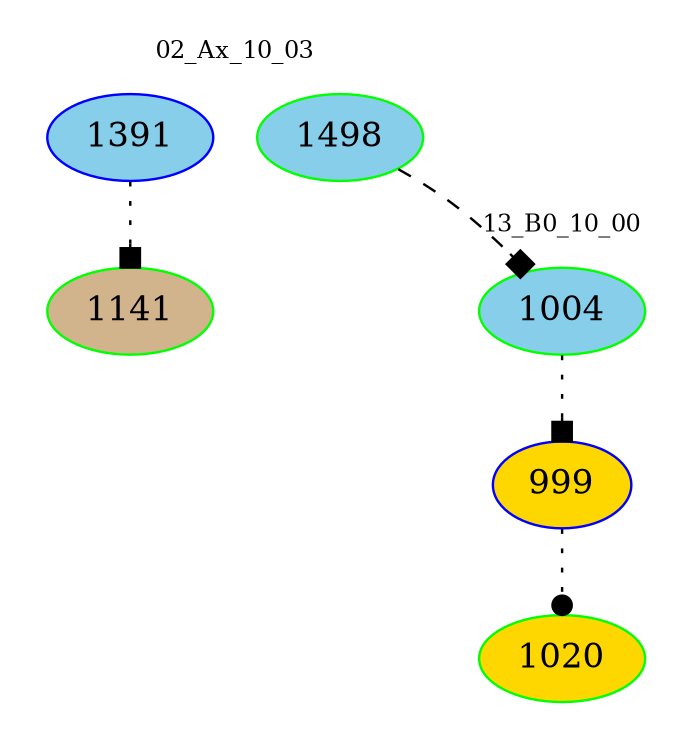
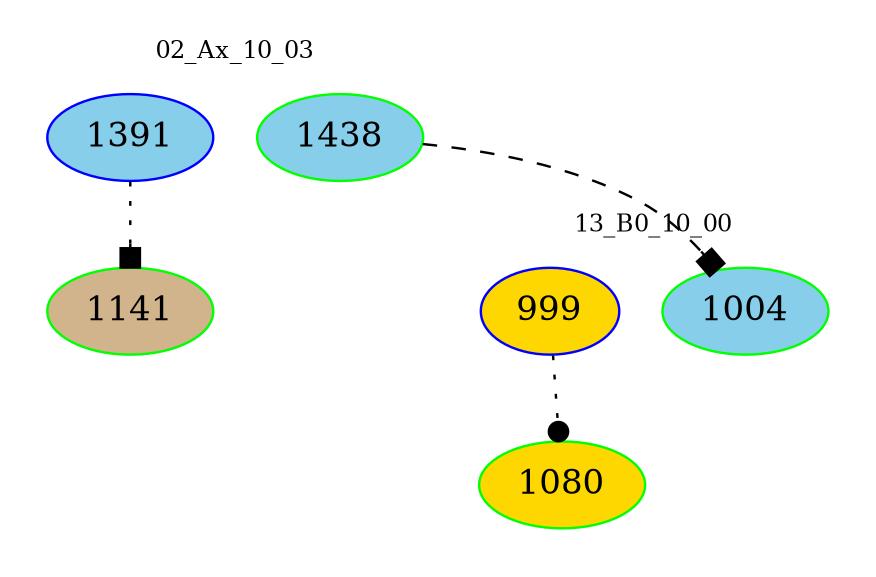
node "1498": label "1498" -> "1438"
edge "1004" -> "999": removed
node "1020": label "1020" -> "1080"
